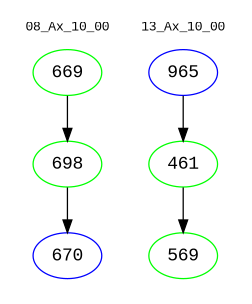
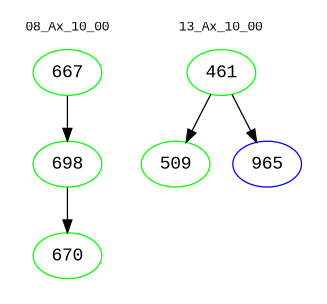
node "669": label "669" -> "667"
edge "965" -> "461": reversed
node "670": color blue -> green
node "569": label "569" -> "509"
